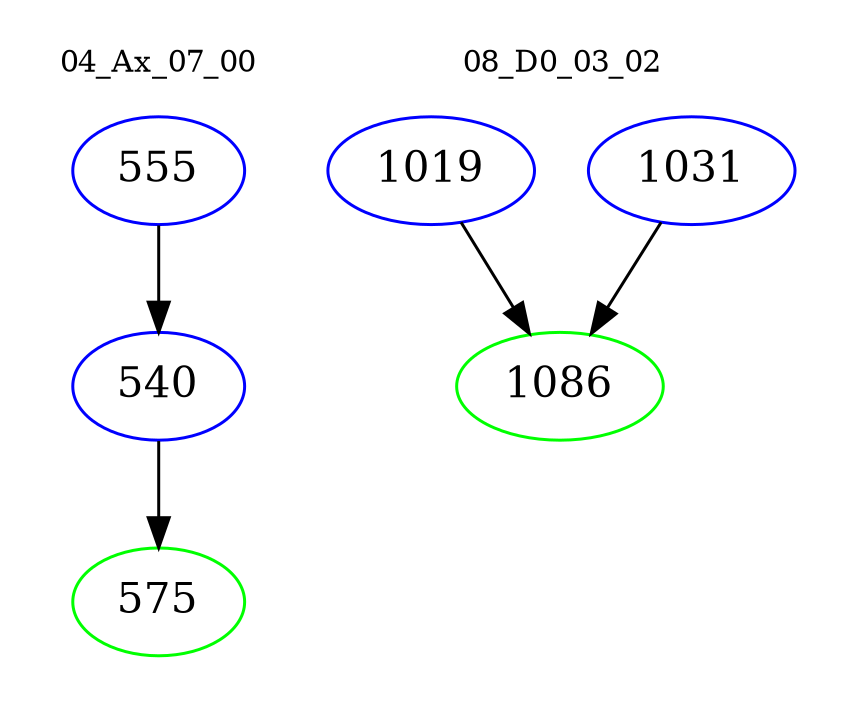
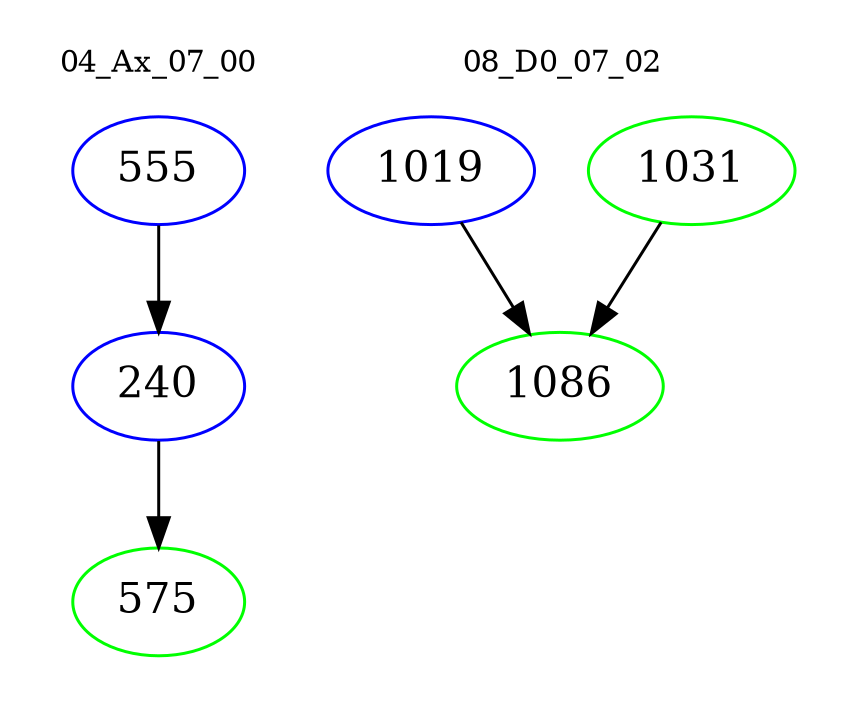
cluster "08_D0_03_02": label "08_D0_03_02" -> "08_D0_07_02"
node "1031": color blue -> green
node "540": label "540" -> "240"
